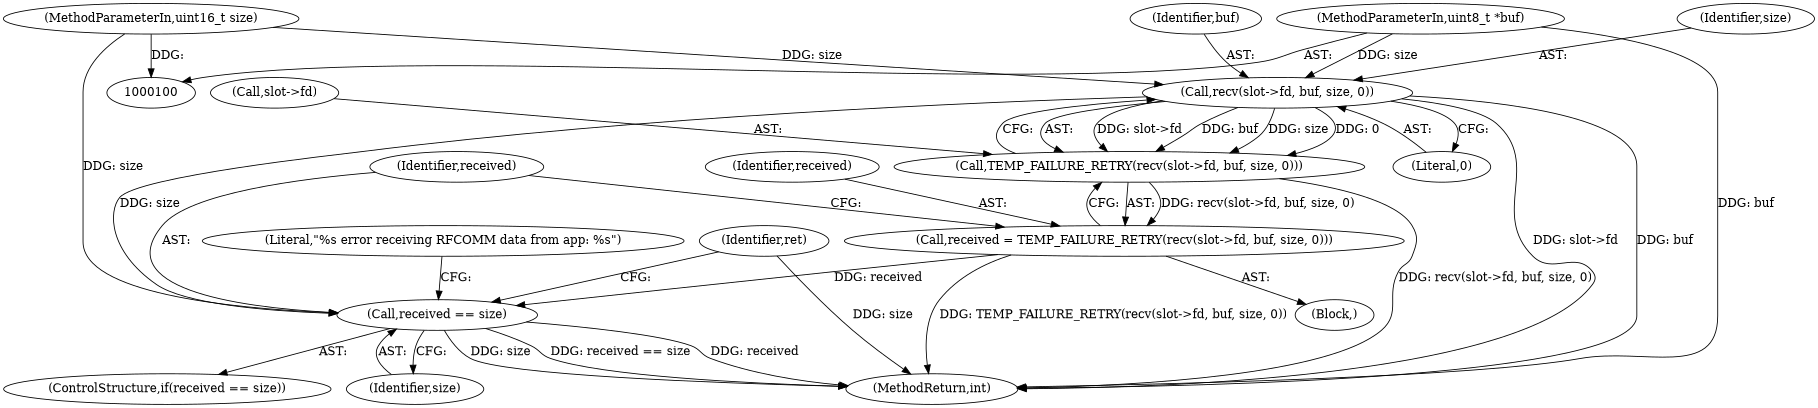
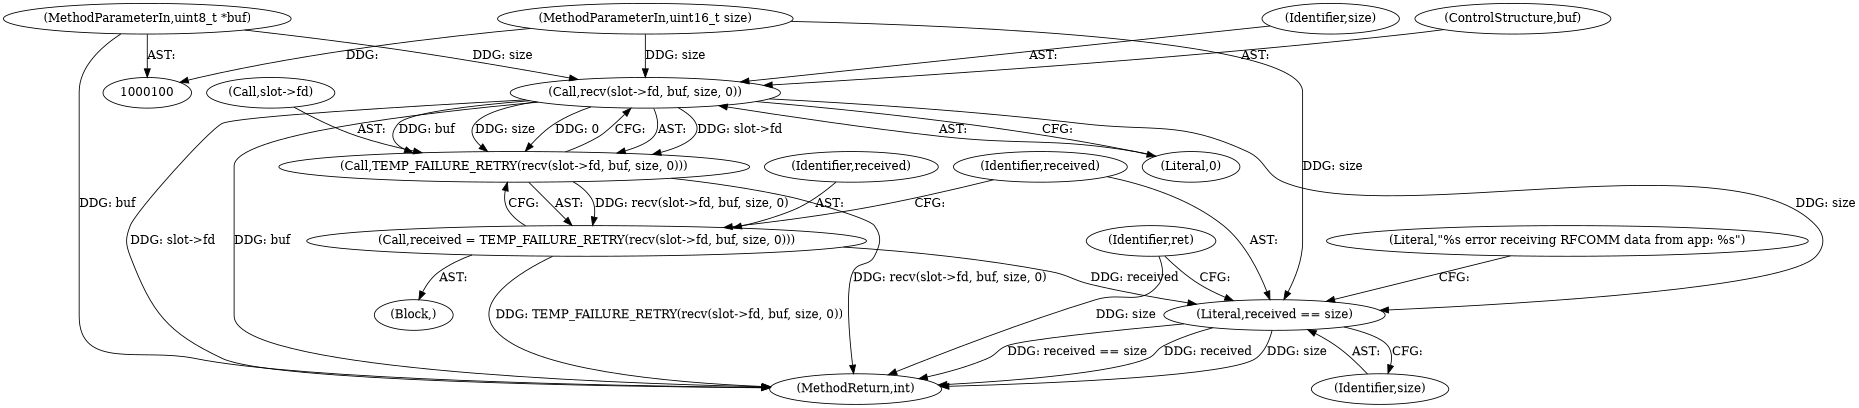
node "(Identifier,buf)": label "(Identifier,buf)" -> "(ControlStructure,buf)"
node "(Call,received == size)": label "(Call,received == size)" -> "(Literal,received == size)"
node "(ControlStructure,if(received == size))": removed
